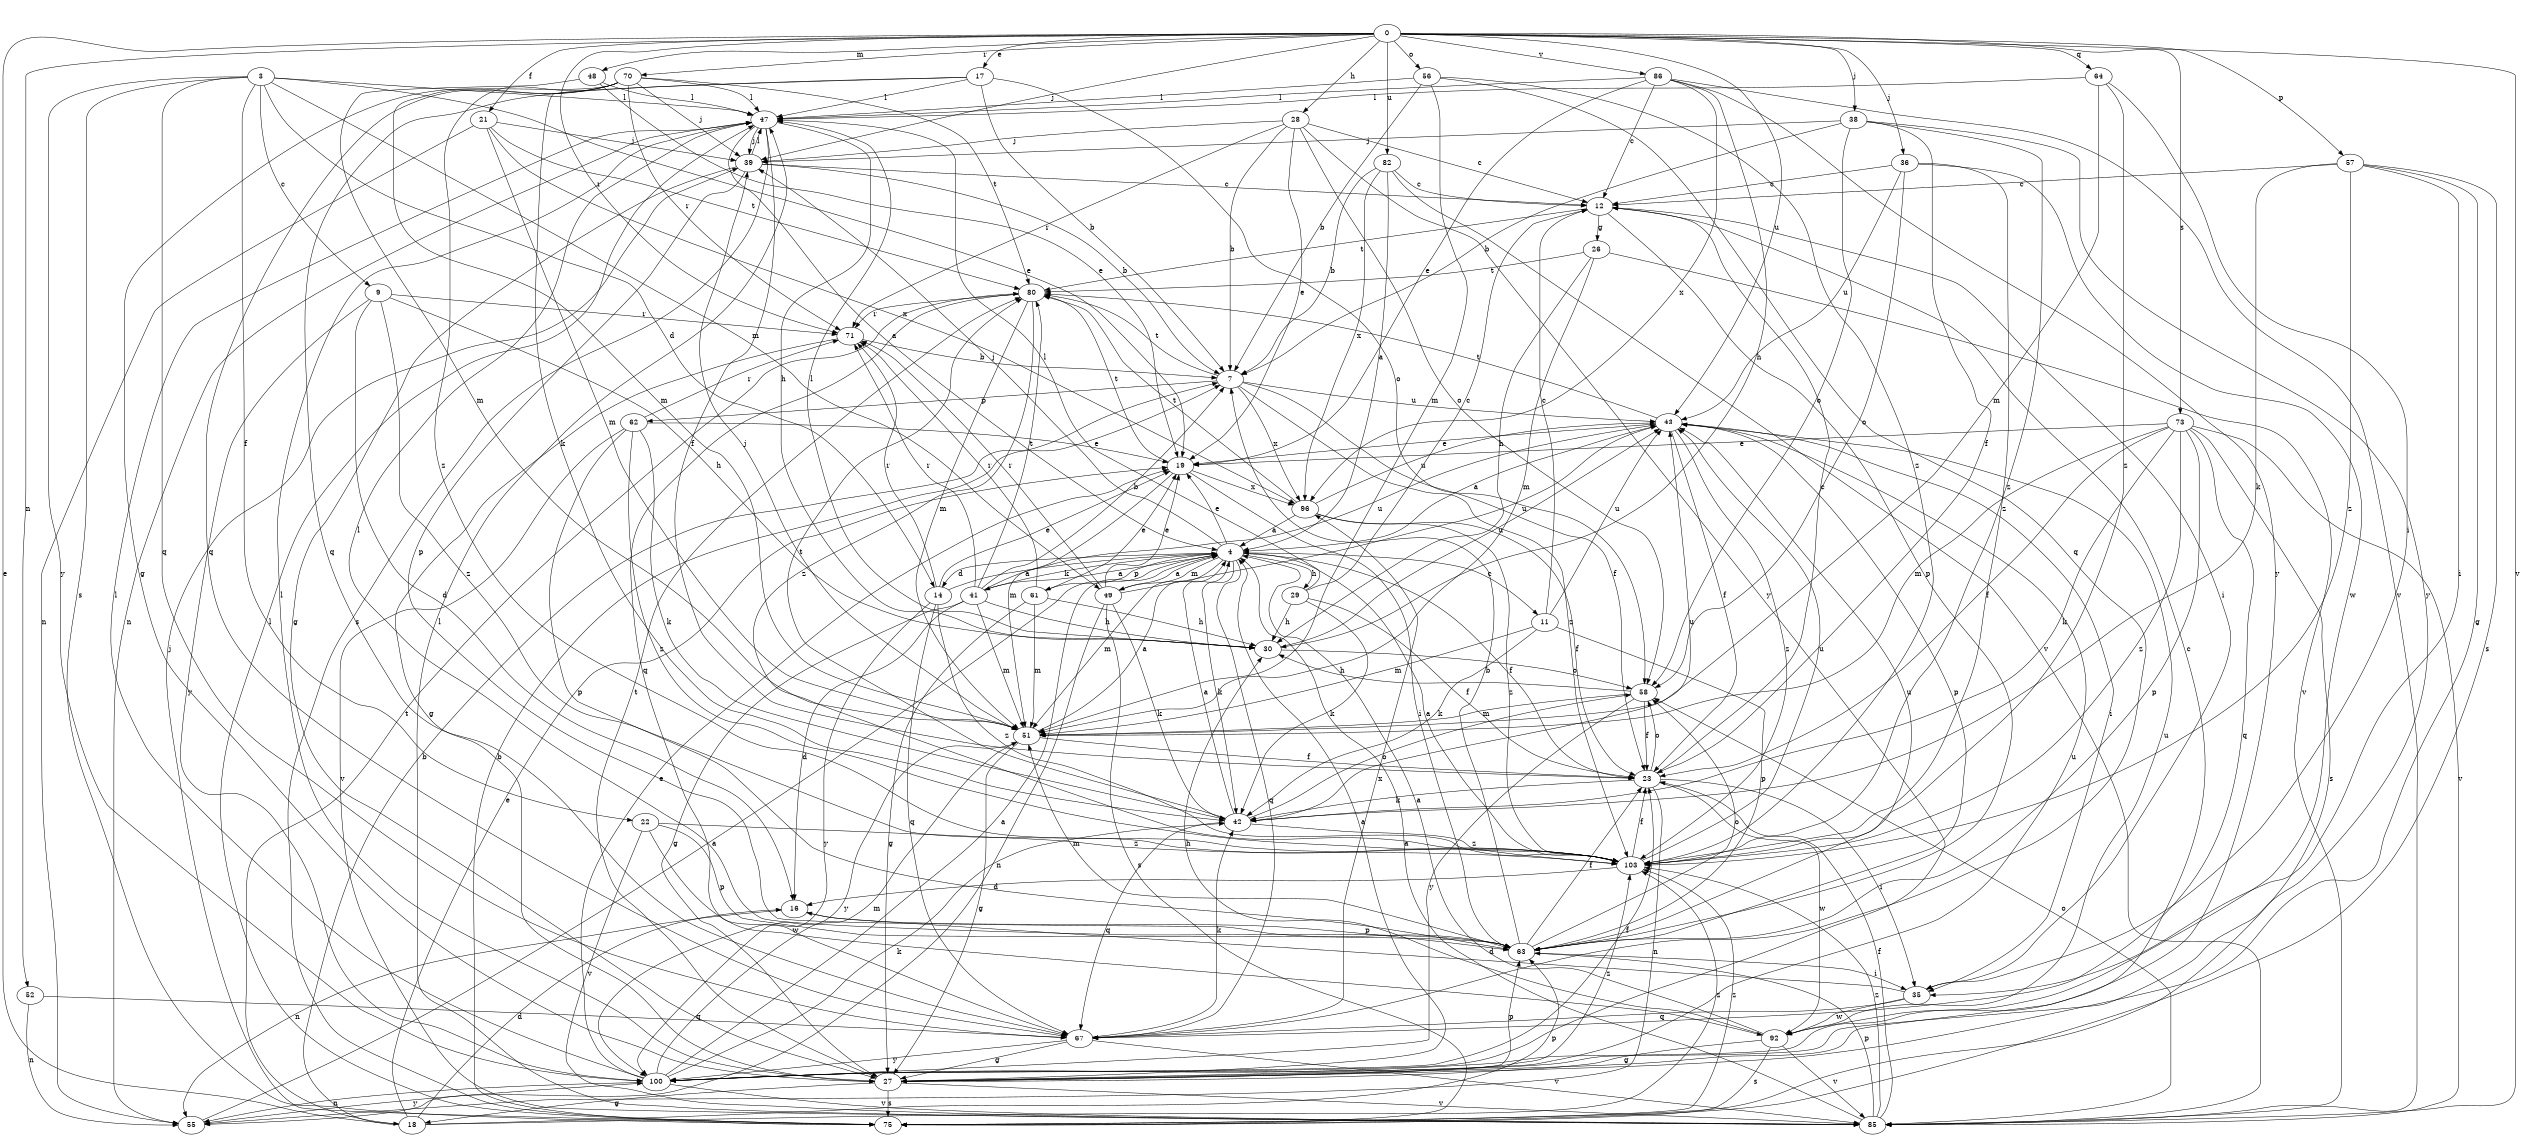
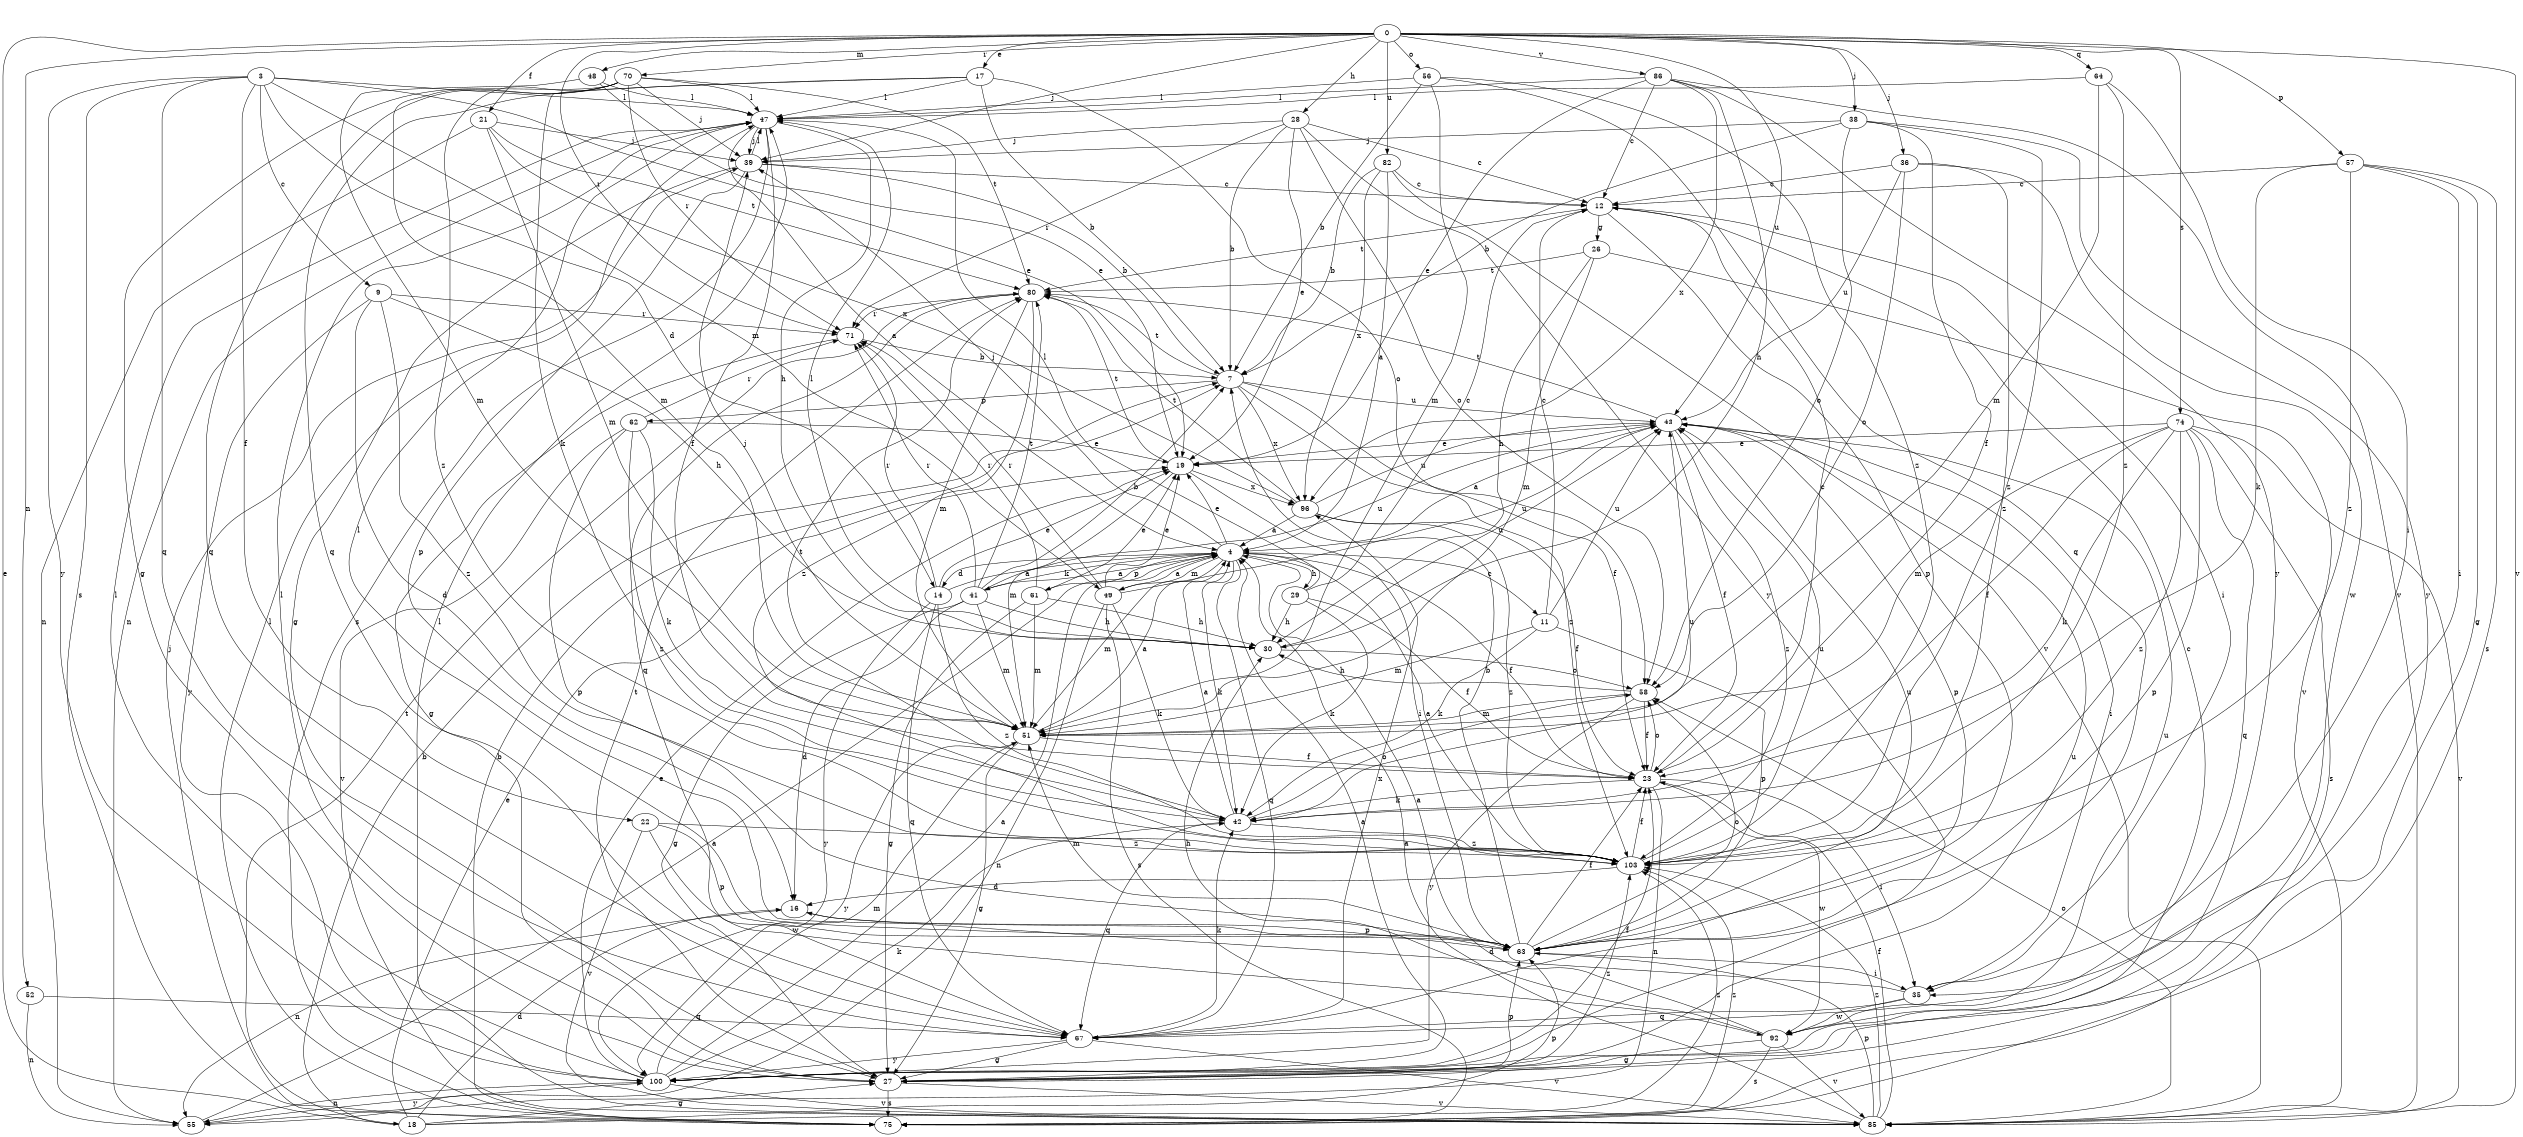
node "73": label "73" -> "74"
edge "27" -> "18": reversed
